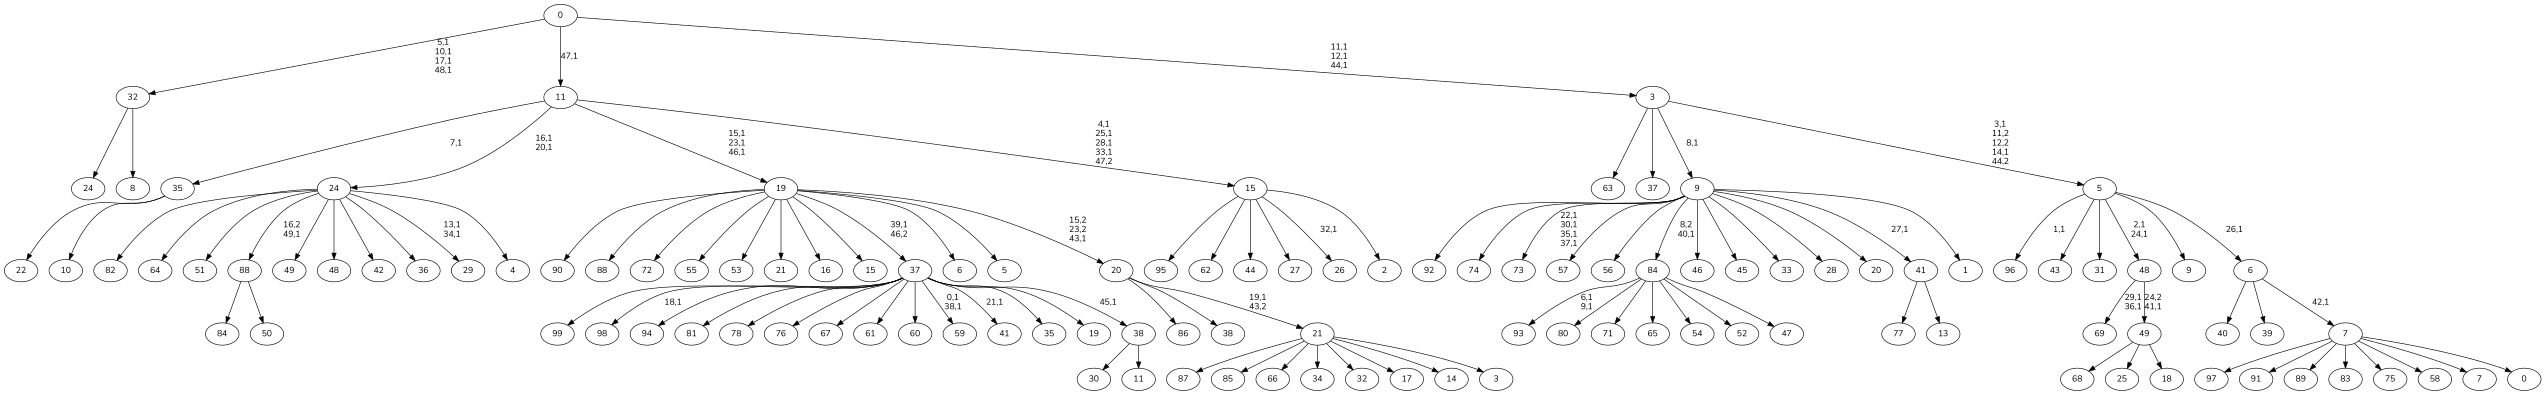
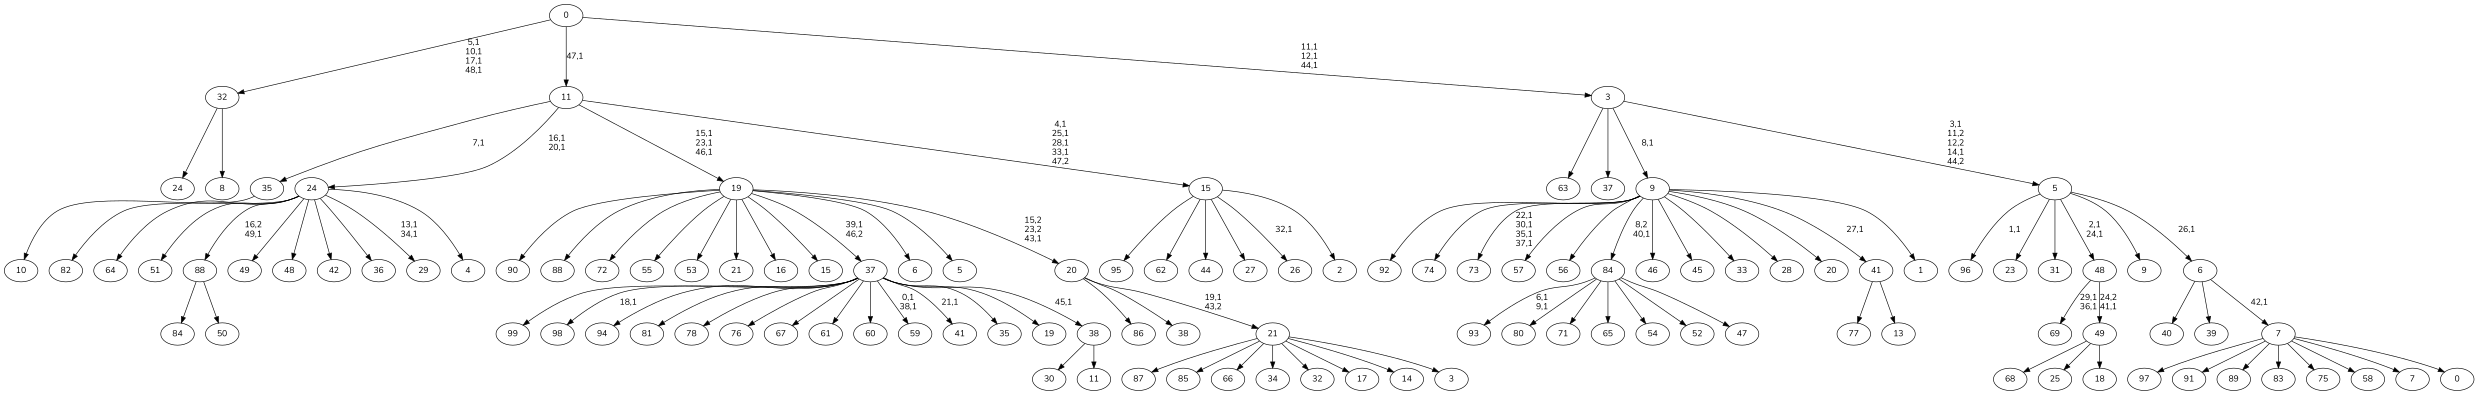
node "22": removed
node "43": label "43" -> "23"
